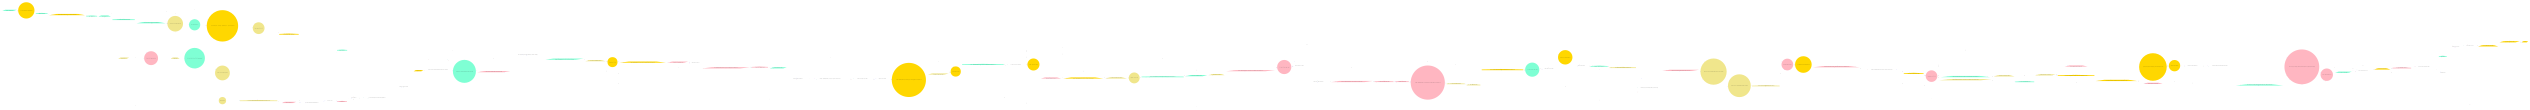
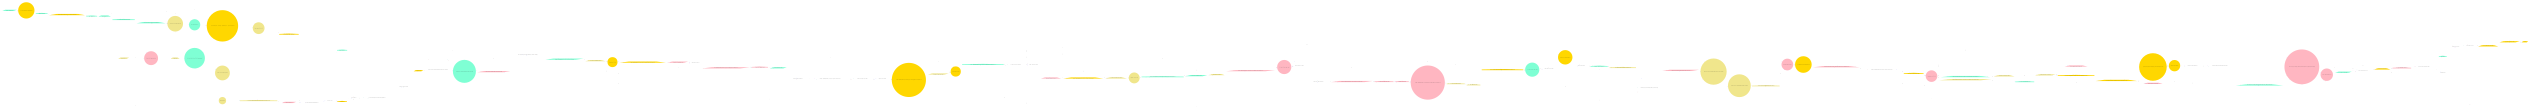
node "%add14.1 = add nsw i32 %10, %add14": fillcolor gold -> white
node "%3 = add nsw i64 %2, -1": fillcolor lightpink -> gold
